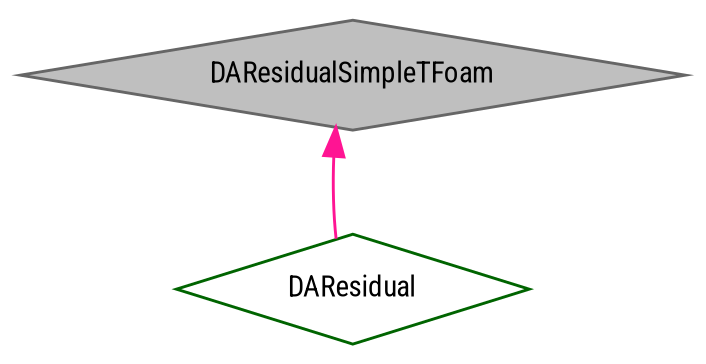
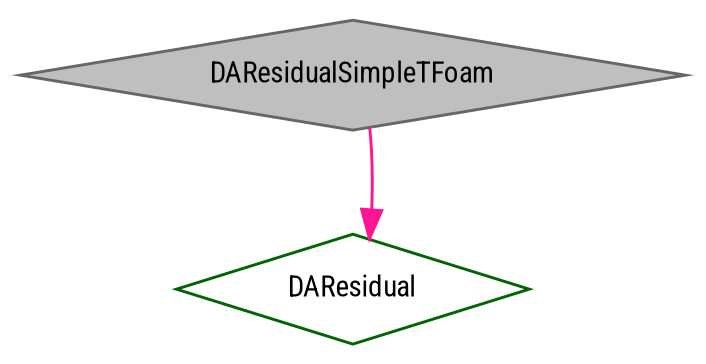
edge "DAResidual" -> "DAResidualSimpleTFoam": reversed
